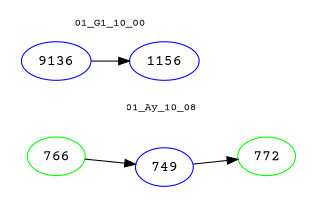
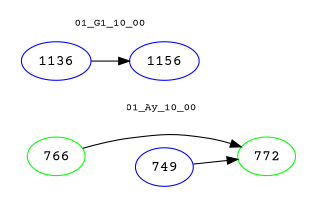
node "9136": label "9136" -> "1136"
cluster "01_Ay_10_08": label "01_Ay_10_08" -> "01_Ay_10_00"
edge "766" -> "749": now "766" -> "772"
